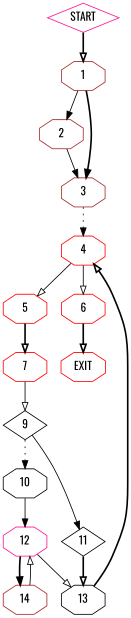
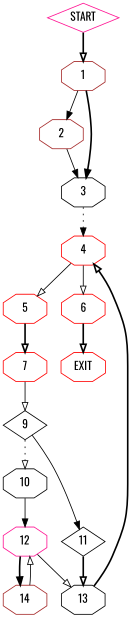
node "3": color brown -> black
edge "9" -> "10": arrowhead normal -> onormal
